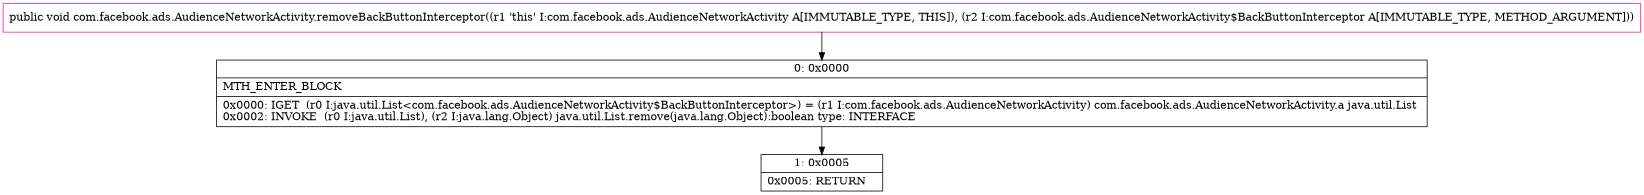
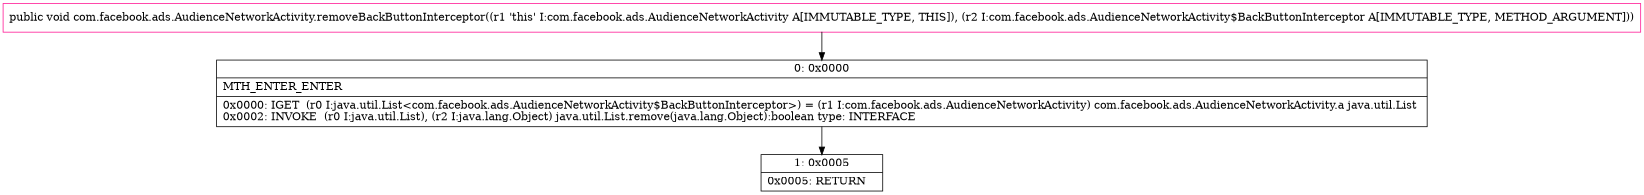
node "0: 0x0000": text "MTH_ENTER_BLOCK" -> "MTH_ENTER_ENTER"
